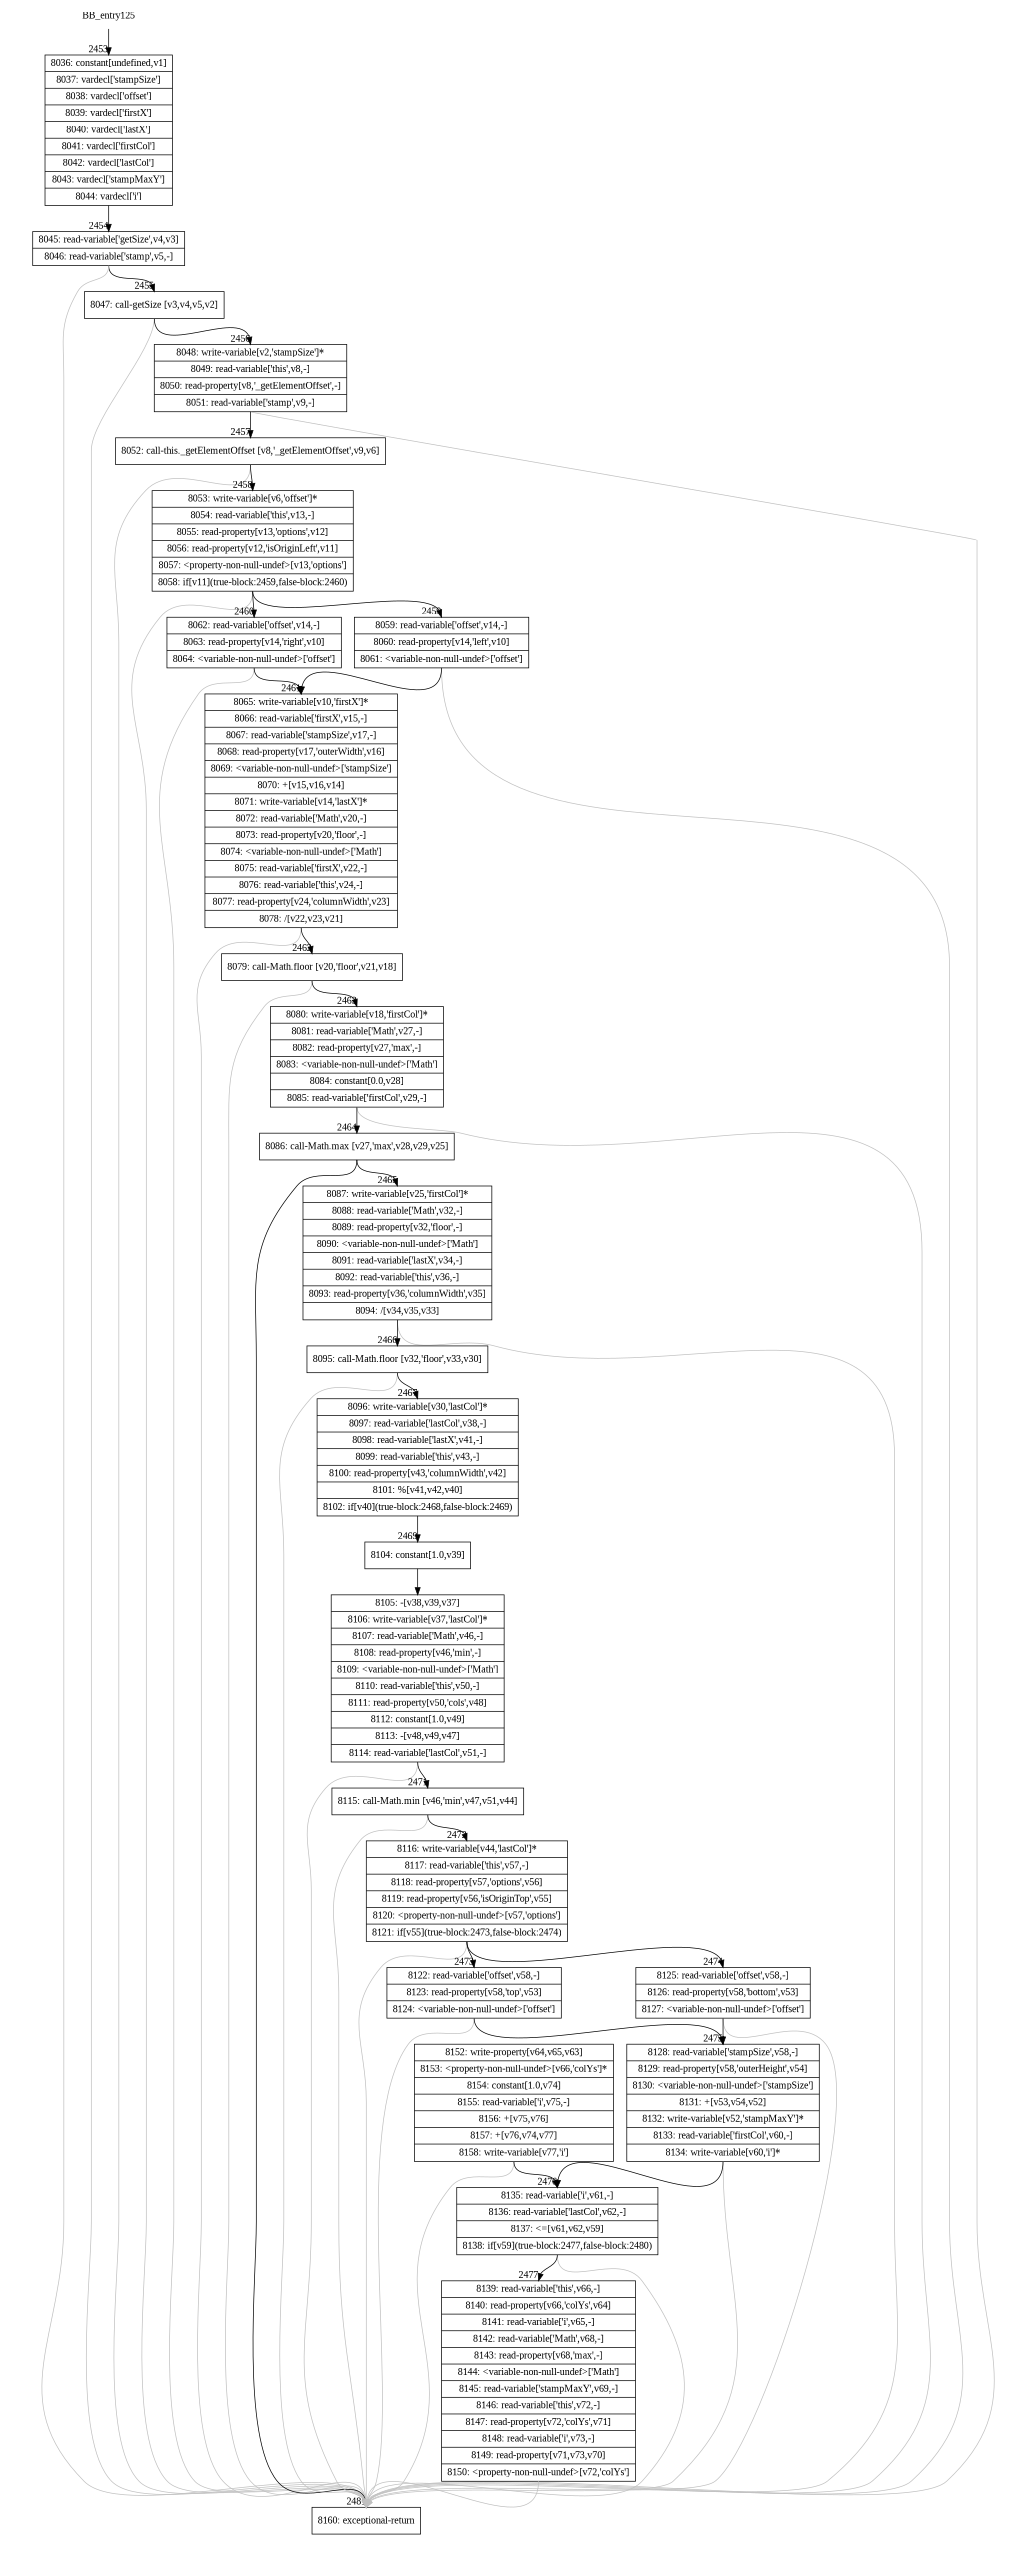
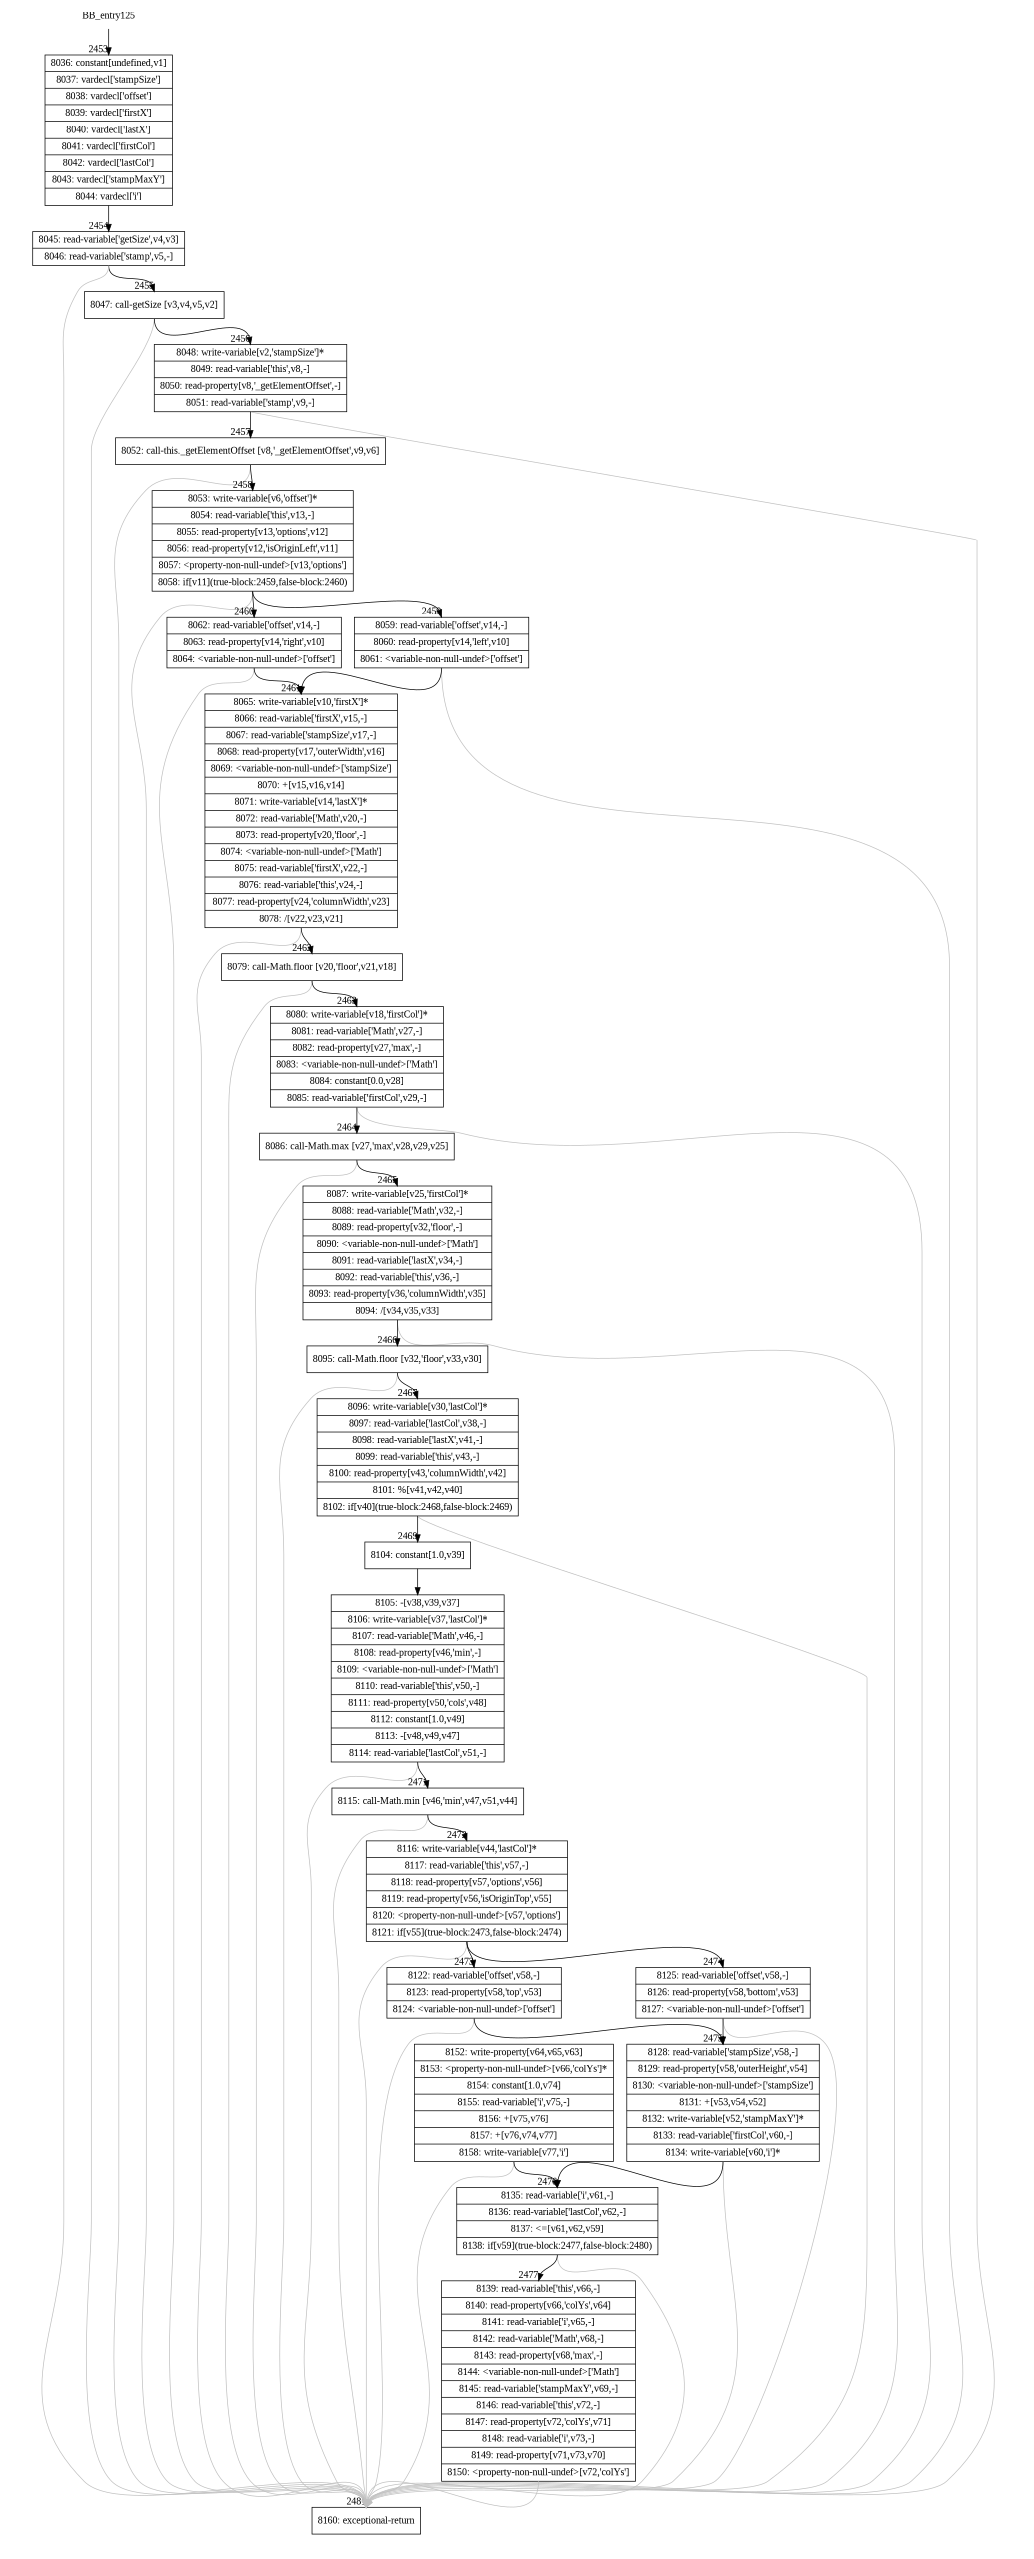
edge "8086: call-Math.max [v27,'max',v28,v29,v25]" -> "8160: exceptional-return": color black -> gray
edge "8096: write-variable[v30,'lastCol']*" -> "8160: exceptional-return": added
